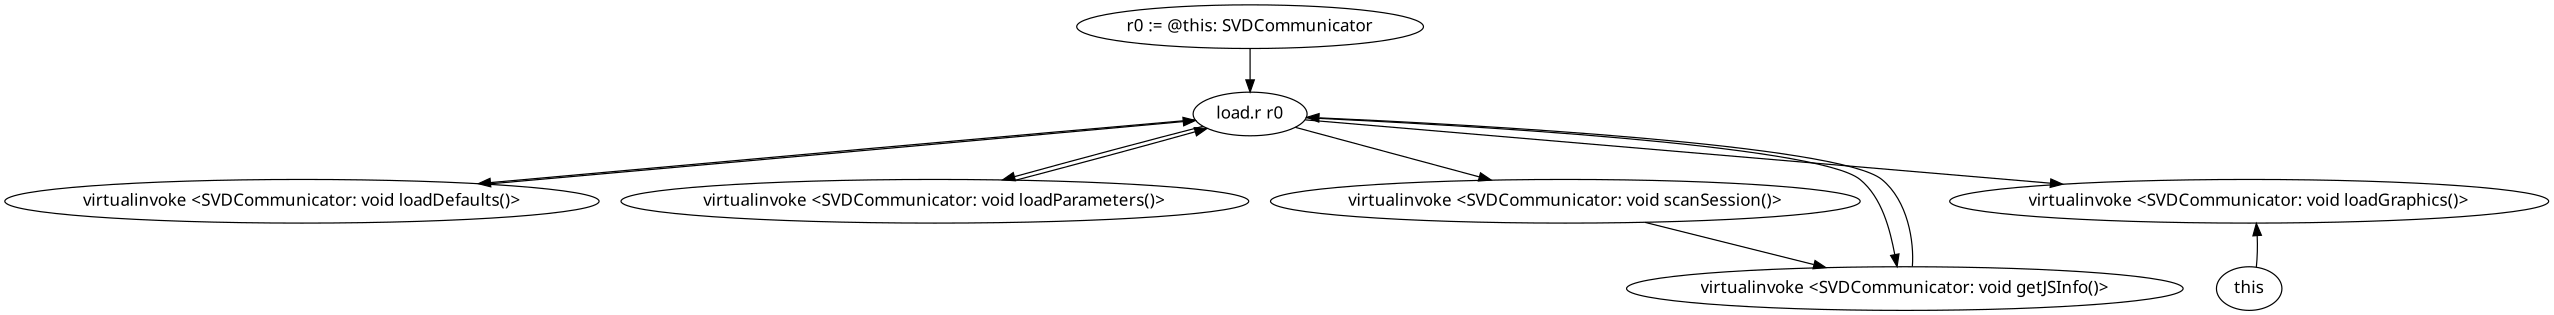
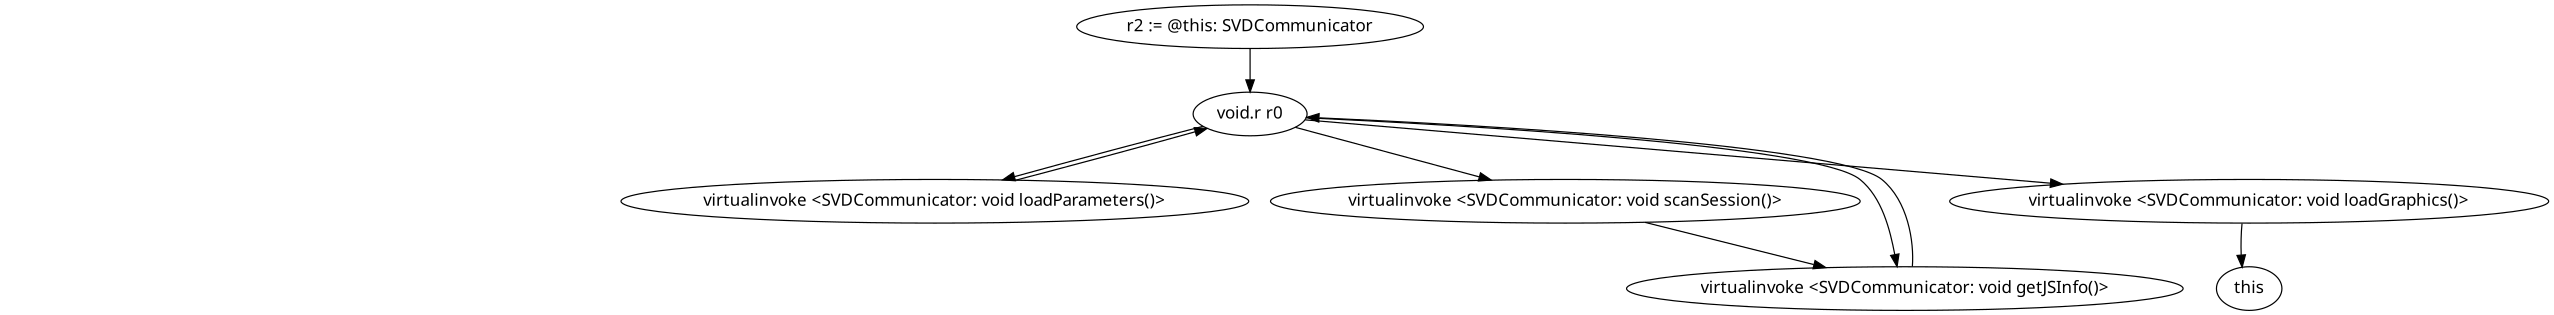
node "r0 := @this: SVDCommunicator": label "r0 := @this: SVDCommunicator" -> "r2 := @this: SVDCommunicator"
node "load.r r0": label "load.r r0" -> "void.r r0"
node "virtualinvoke <SVDCommunicator: void loadDefaults()>": removed
edge "this" -> "virtualinvoke <SVDCommunicator: void loadGraphics()>": reversed
